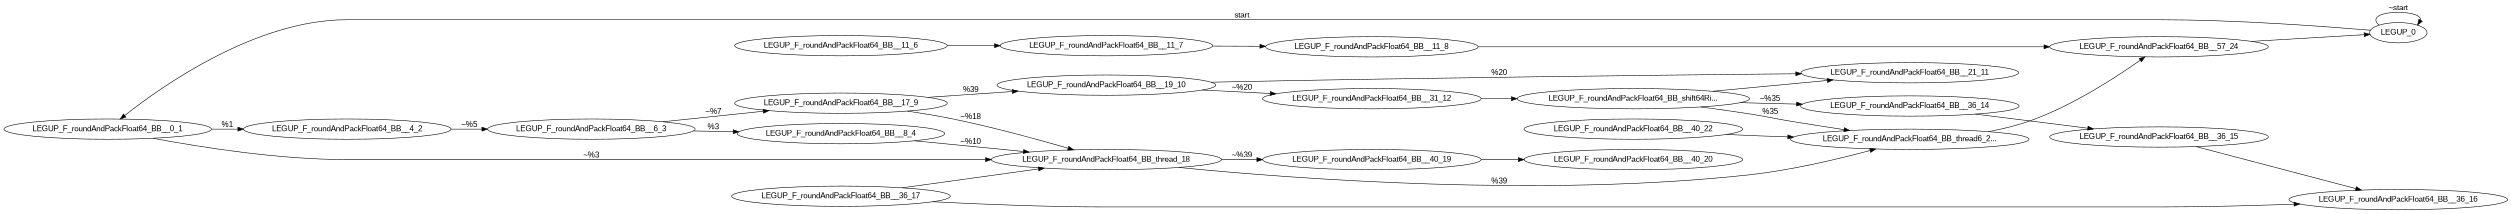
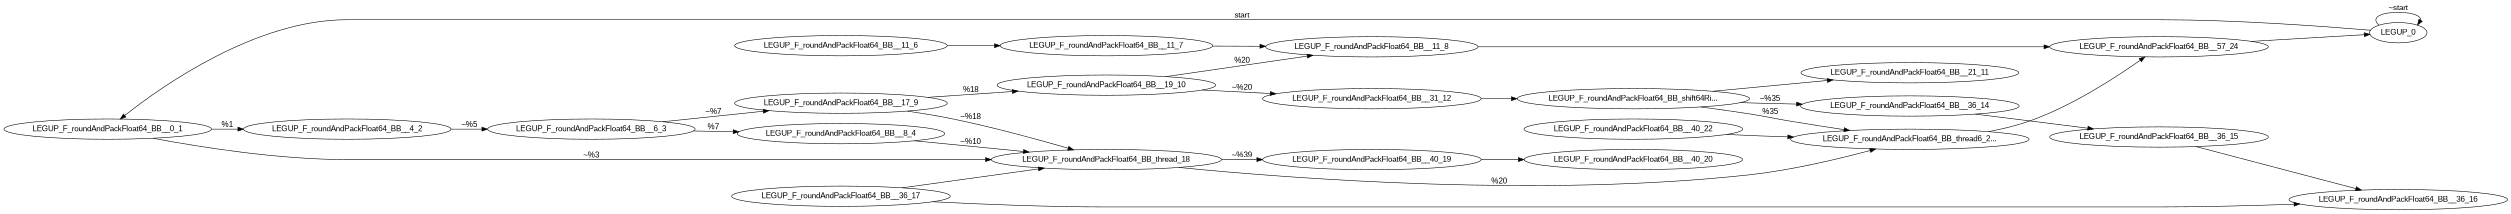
edge "LEGUP_F_roundAndPackFloat64_BB__19_10" -> "LEGUP_F_roundAndPackFloat64_BB__21_11": now "LEGUP_F_roundAndPackFloat64_BB__19_10" -> "LEGUP_F_roundAndPackFloat64_BB__11_8"
edge "LEGUP_F_roundAndPackFloat64_BB__17_9" -> "LEGUP_F_roundAndPackFloat64_BB__19_10": label "%39" -> "%18"
edge "LEGUP_F_roundAndPackFloat64_BB__6_3" -> "LEGUP_F_roundAndPackFloat64_BB__8_4": label "%3" -> "%7"
edge "LEGUP_F_roundAndPackFloat64_BB_thread_18" -> "LEGUP_F_roundAndPackFloat64_BB_thread6_2...": label "%39" -> "%20"
